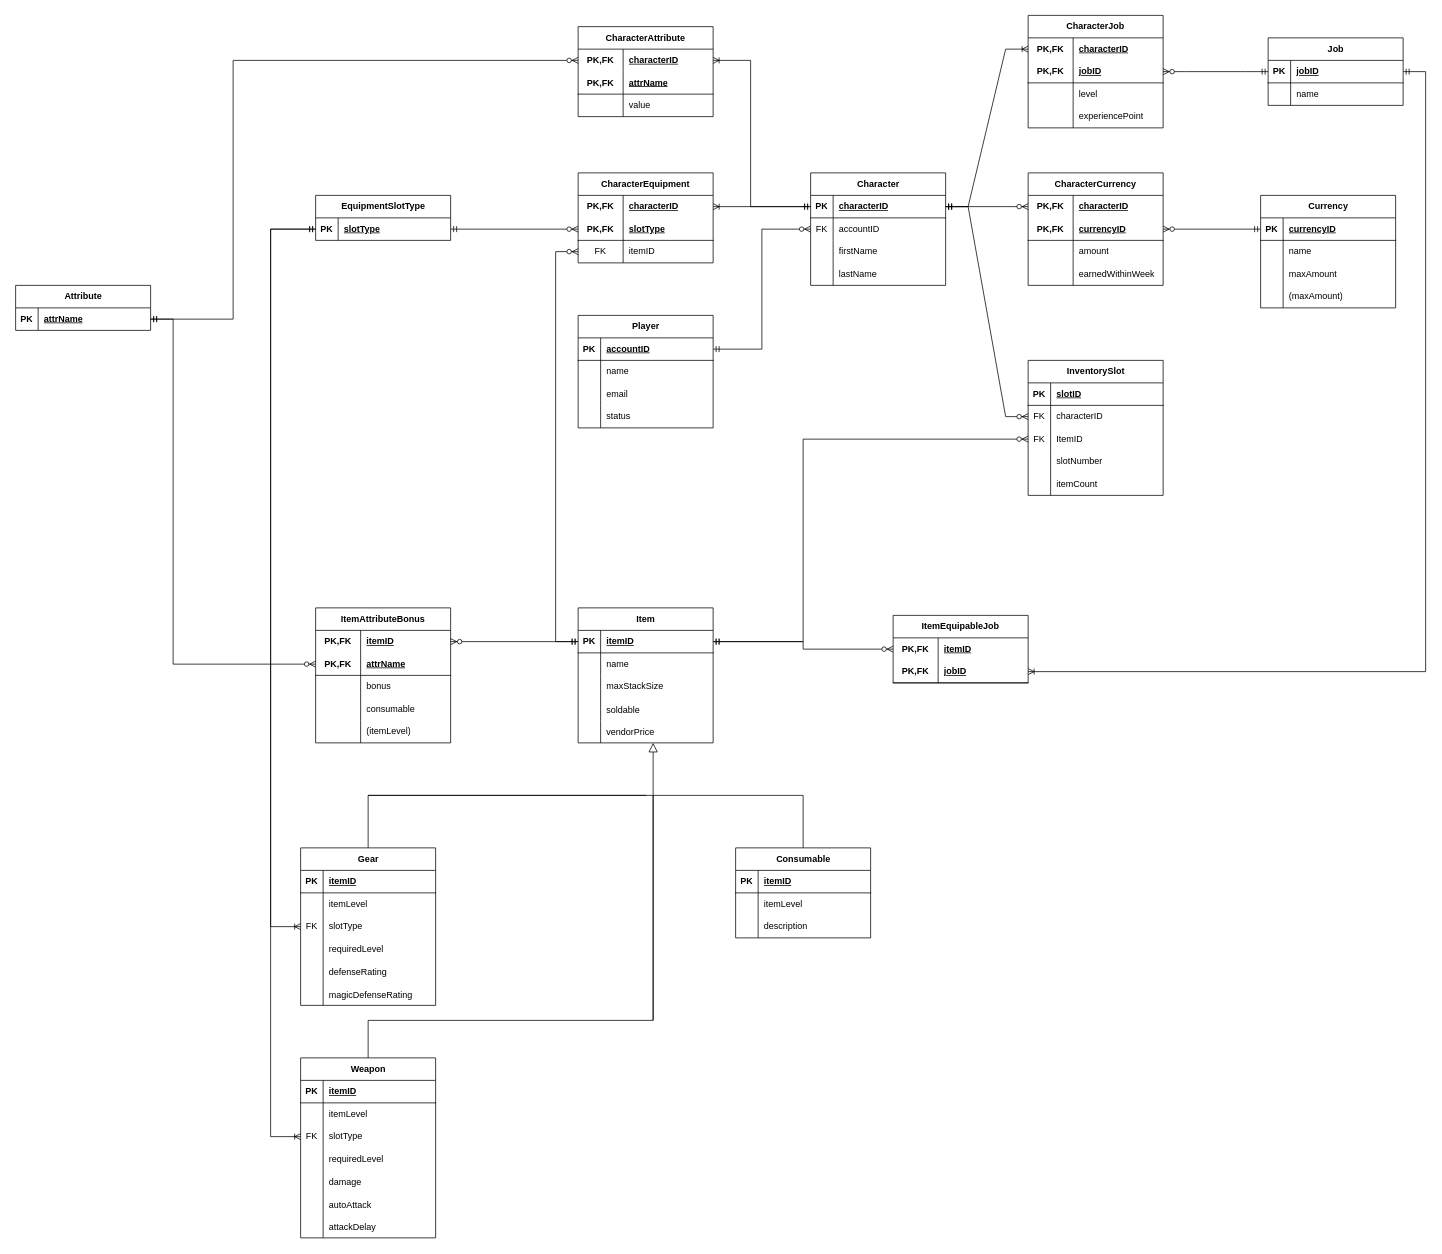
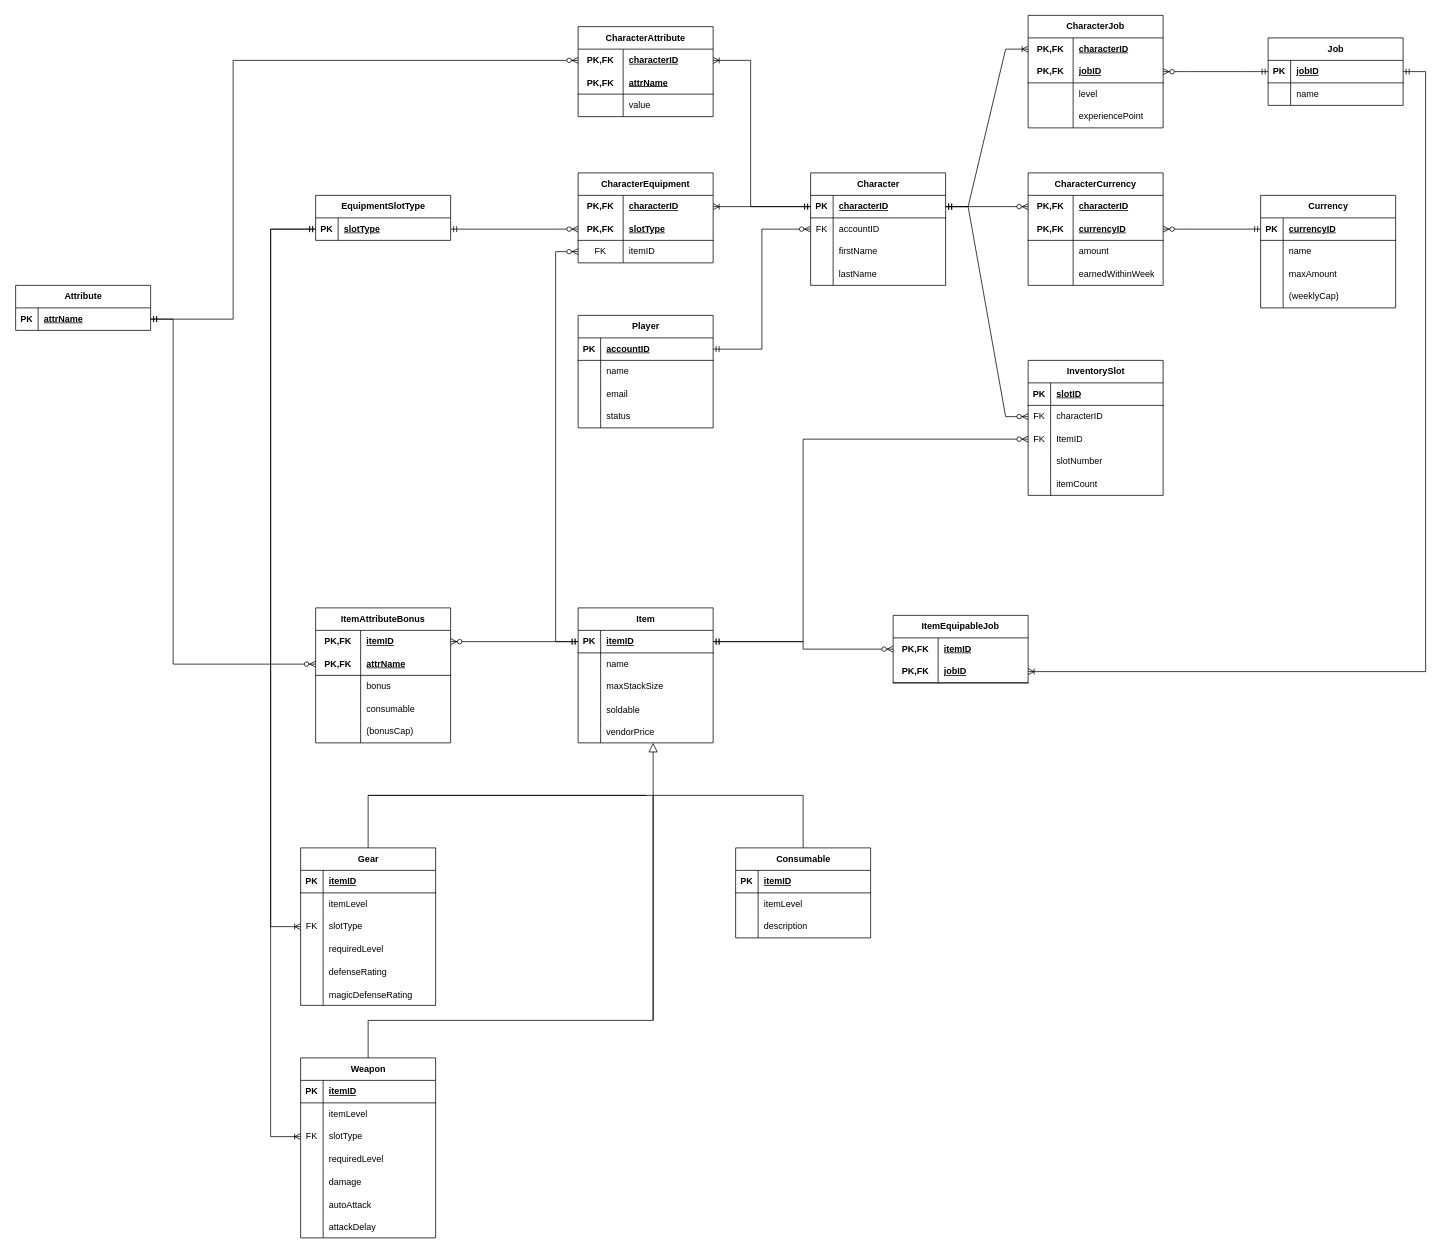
node "(maxAmount)": label "(maxAmount)" -> "(weeklyCap)"
node "(itemLevel)": label "(itemLevel)" -> "(bonusCap)"
